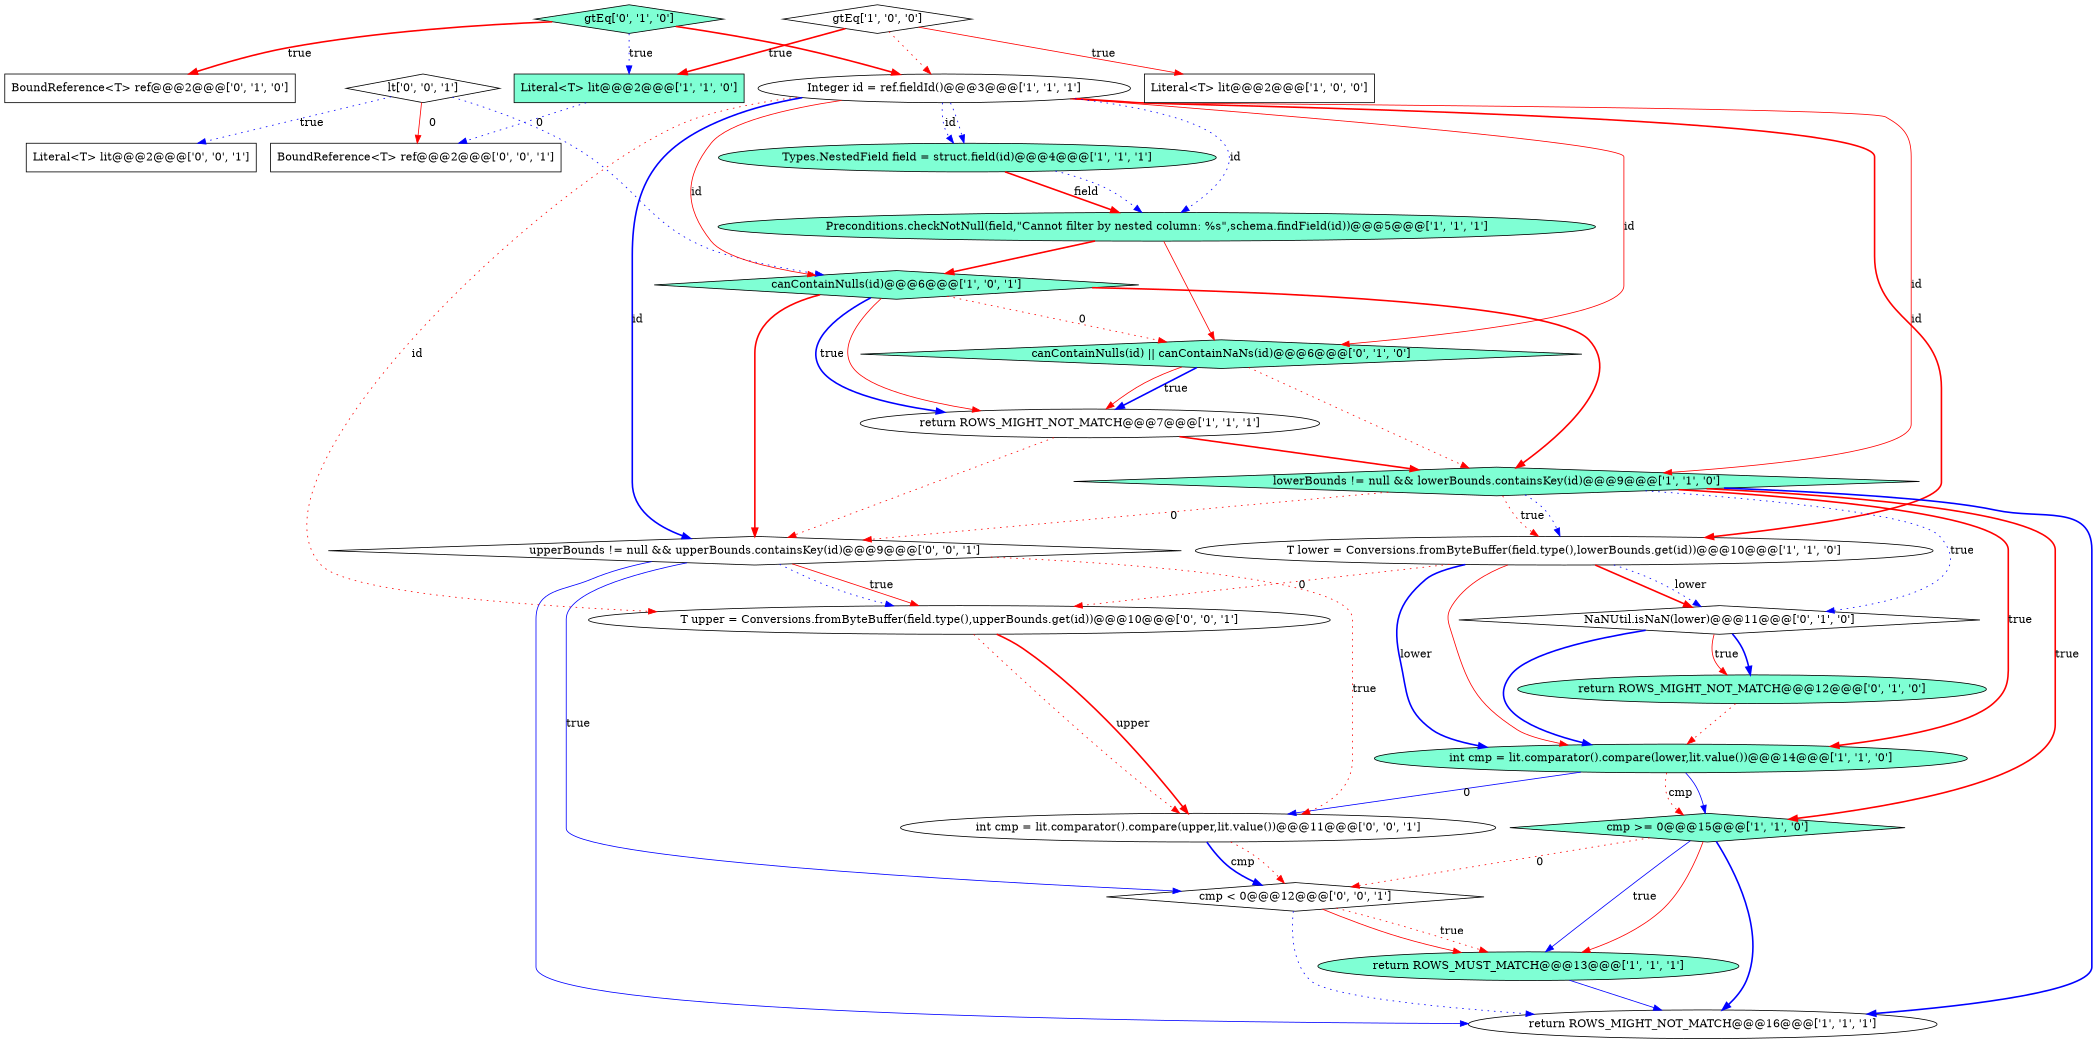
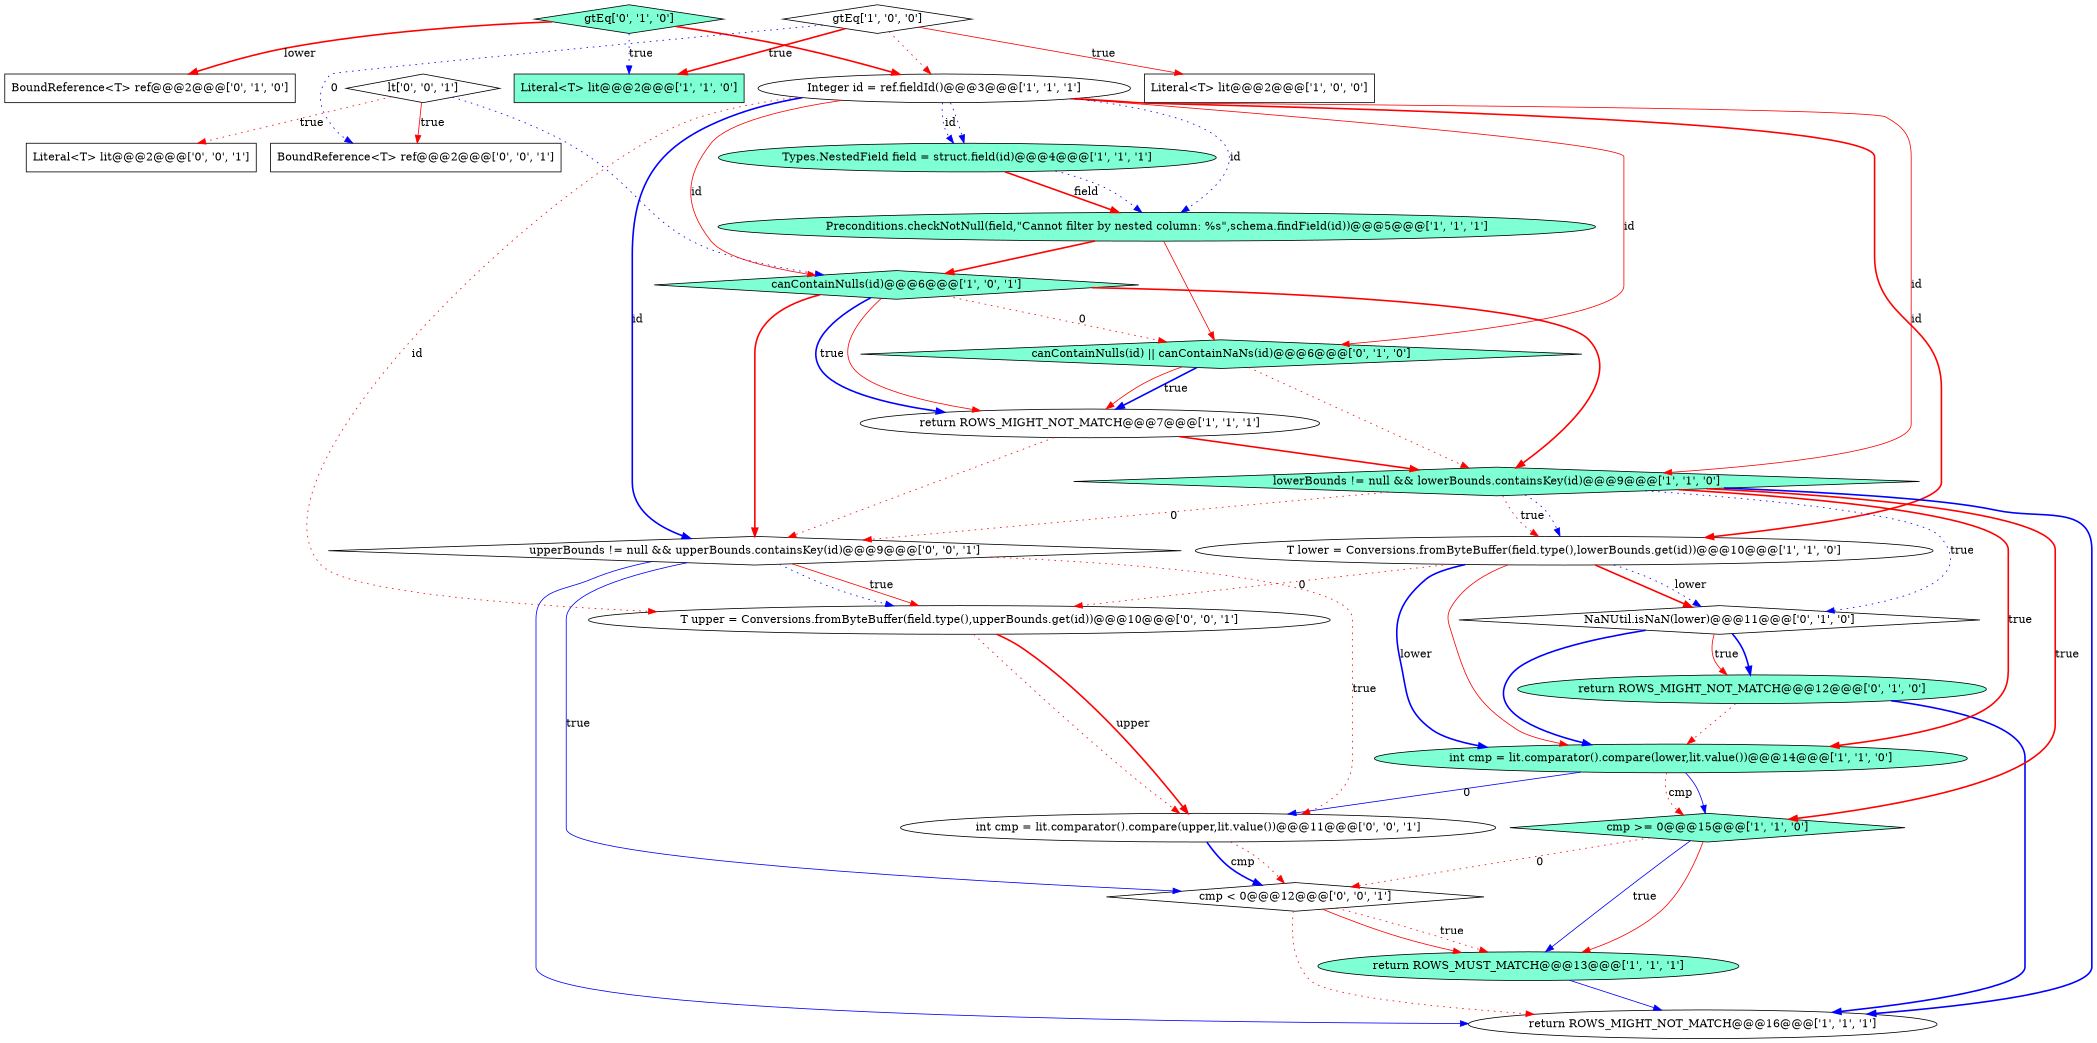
edge "gtEq['0', '1', '0']" -> "BoundReference<T> ref@@@2@@@['0', '1', '0']": label "true" -> "lower"
edge "lt['0', '0', '1']" -> "Literal<T> lit@@@2@@@['0', '0', '1']": color blue -> red
edge "Literal<T> lit@@@2@@@['1', '1', '0']" -> "BoundReference<T> ref@@@2@@@['0', '0', '1']": now "gtEq['1', '0', '0']" -> "BoundReference<T> ref@@@2@@@['0', '0', '1']"
edge "lt['0', '0', '1']" -> "BoundReference<T> ref@@@2@@@['0', '0', '1']": label "0" -> "true"
edge "cmp >= 0@@@15@@@['1', '1', '0']" -> "return ROWS_MIGHT_NOT_MATCH@@@16@@@['1', '1', '1']": now "return ROWS_MIGHT_NOT_MATCH@@@12@@@['0', '1', '0']" -> "return ROWS_MIGHT_NOT_MATCH@@@16@@@['1', '1', '1']"
edge "cmp < 0@@@12@@@['0', '0', '1']" -> "return ROWS_MIGHT_NOT_MATCH@@@16@@@['1', '1', '1']": color blue -> red
